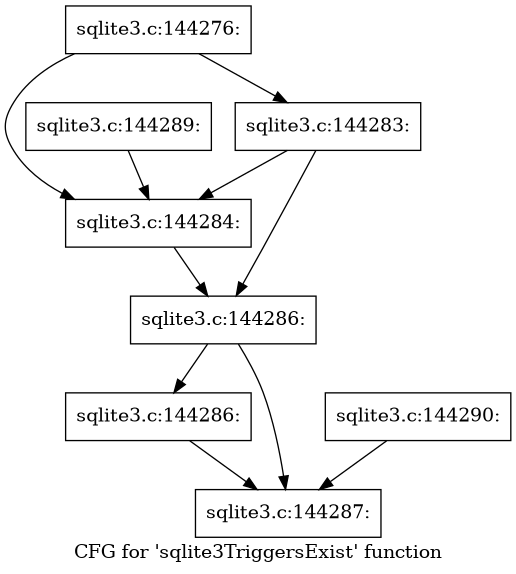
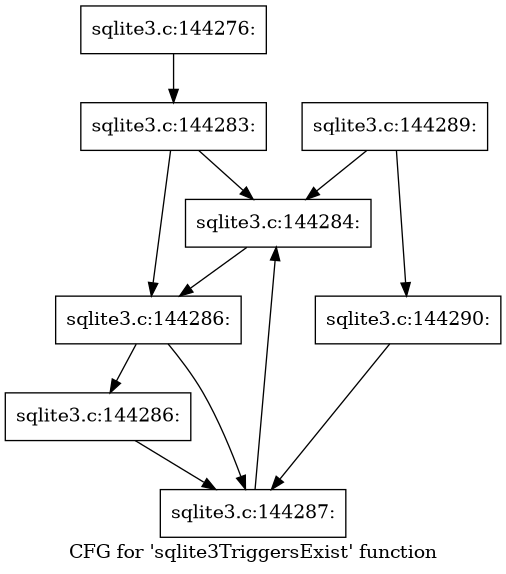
edge "sqlite3.c:144276:" -> "sqlite3.c:144284:": now "sqlite3.c:144287:" -> "sqlite3.c:144284:"
edge "sqlite3.c:144289:" -> "sqlite3.c:144290:": added
